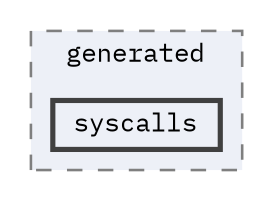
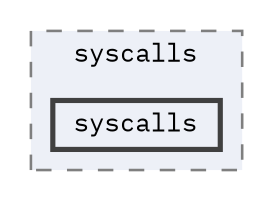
cluster "generated": label "generated" -> "syscalls"
